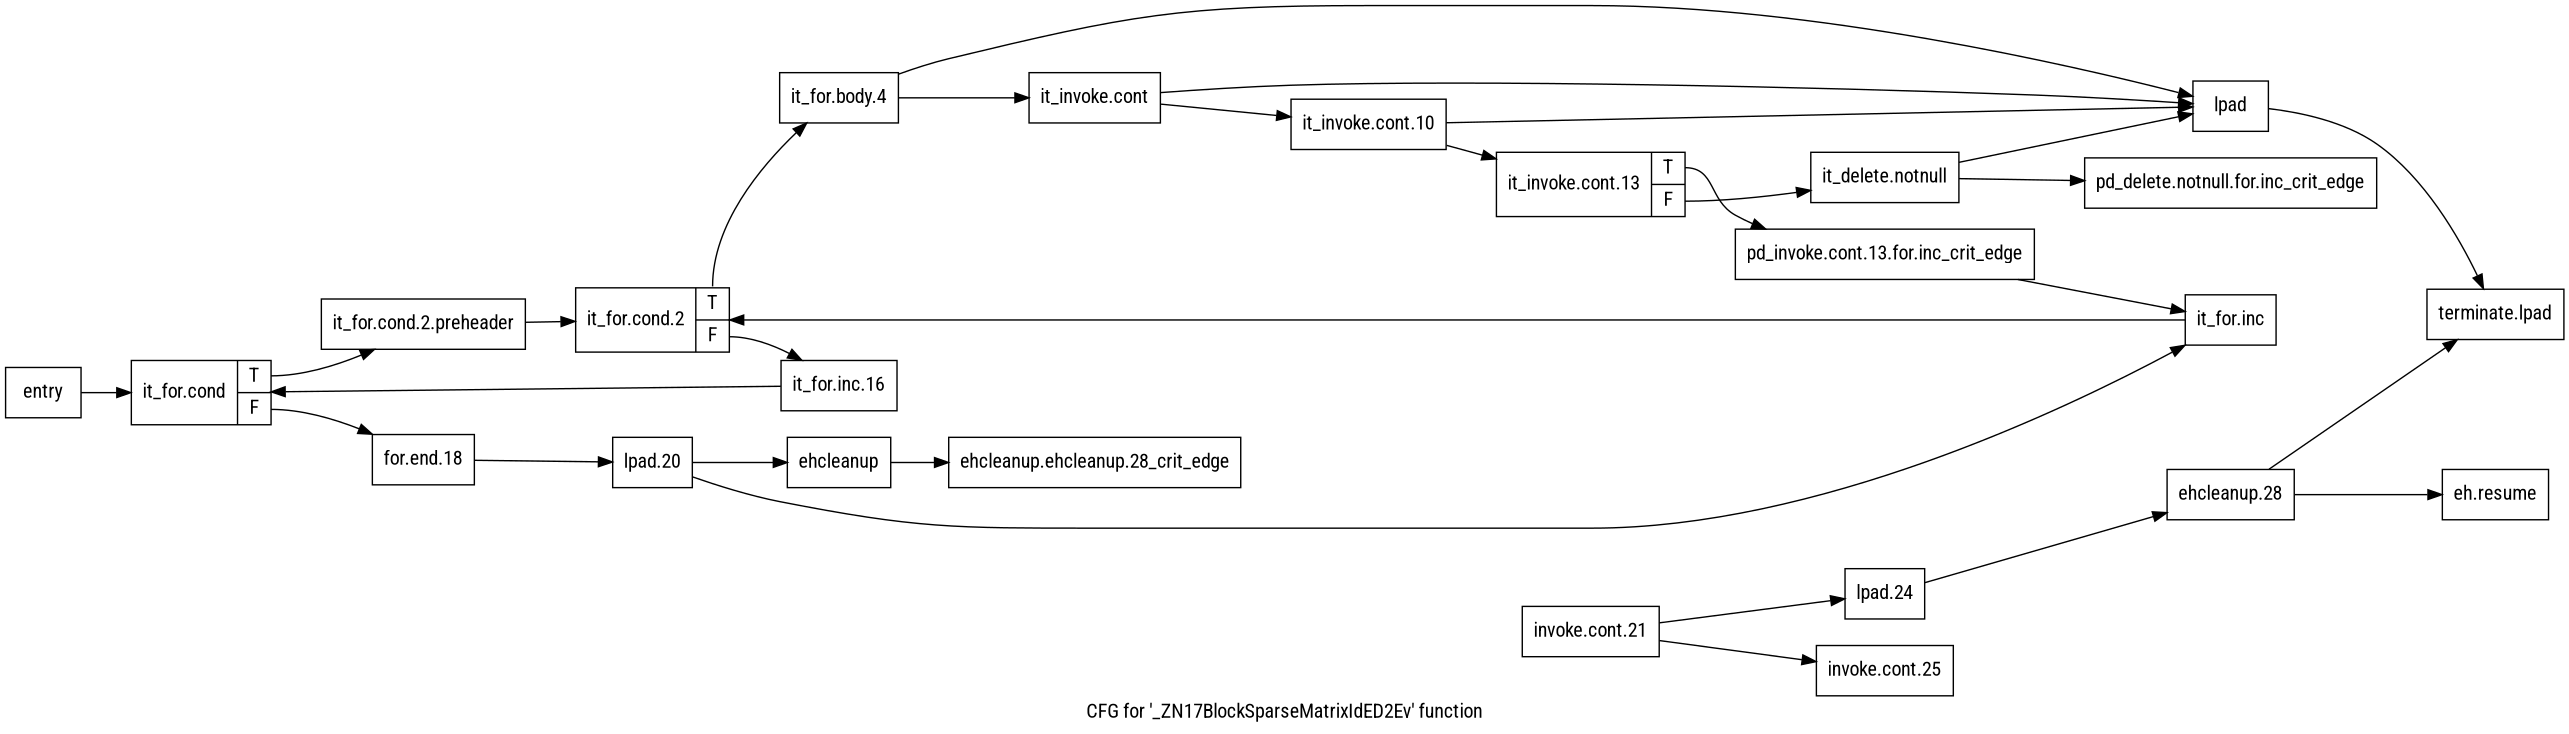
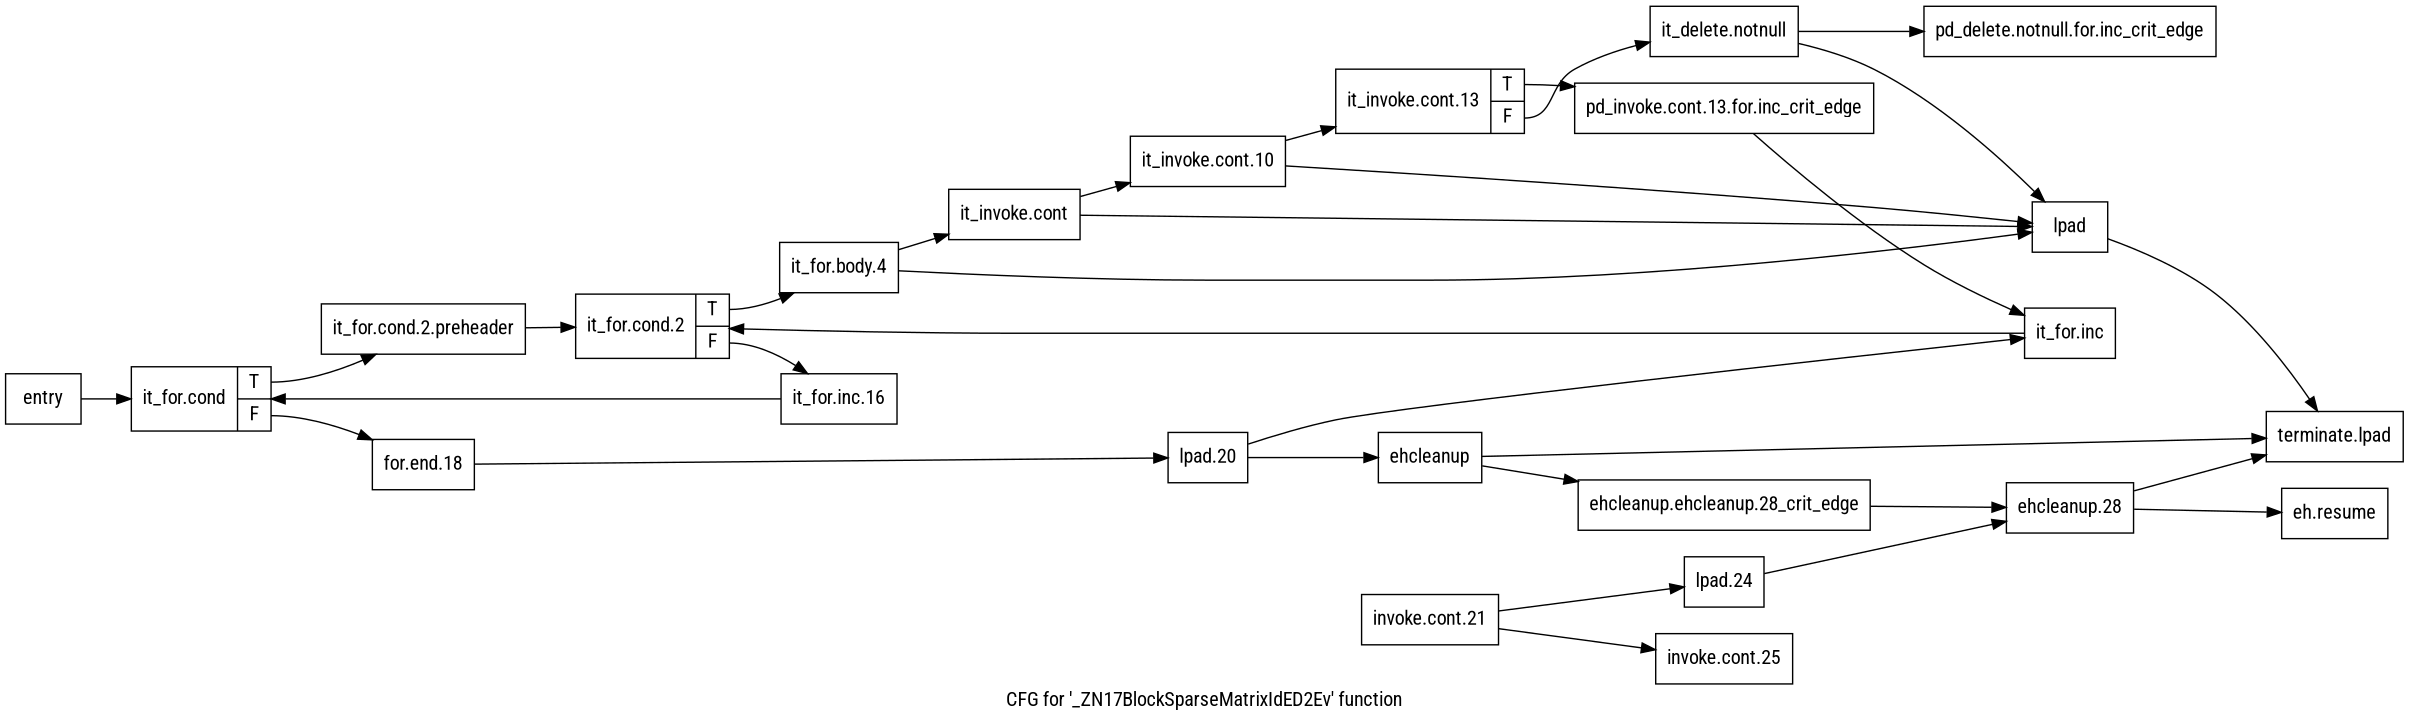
edge "ehcleanup" -> "terminate.lpad": added
edge "ehcleanup.ehcleanup.28_crit_edge" -> "ehcleanup.28": added
